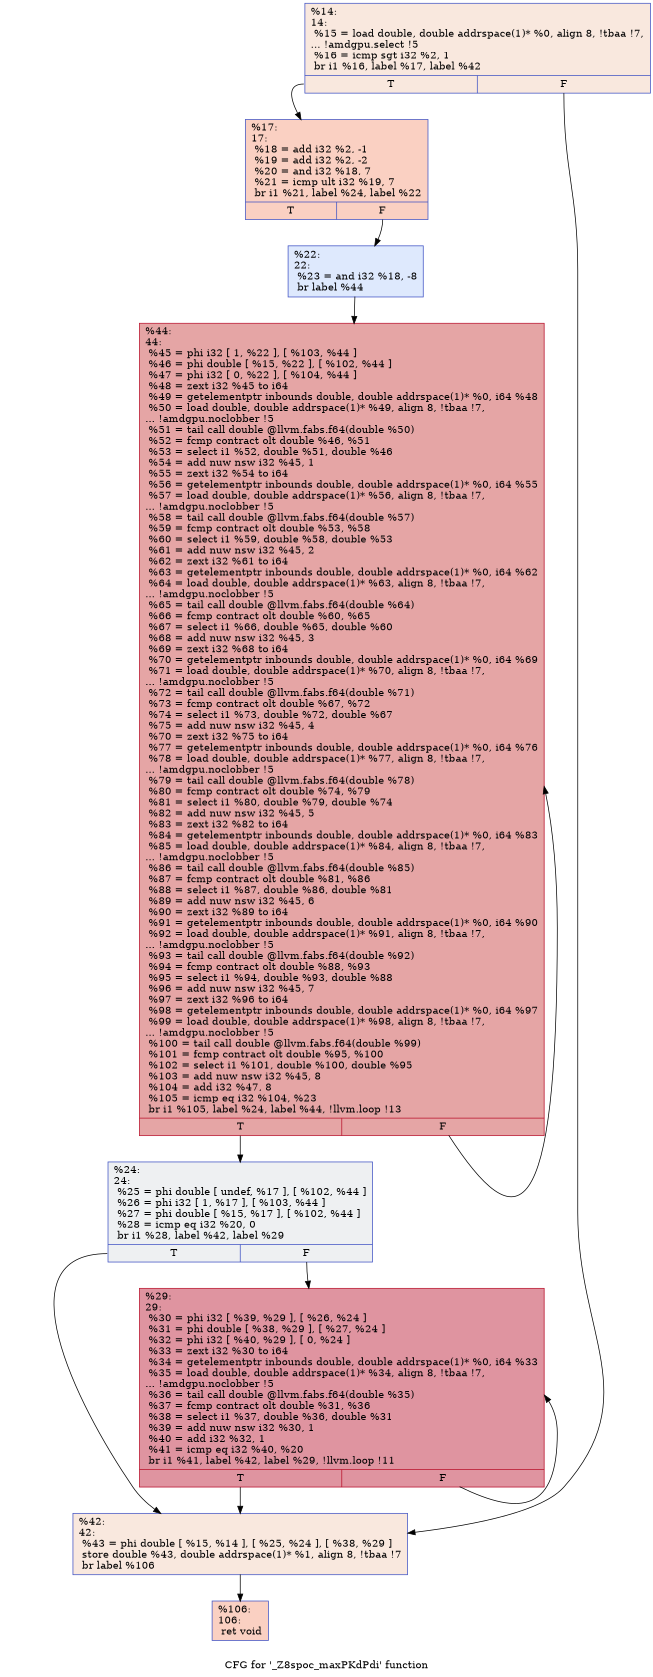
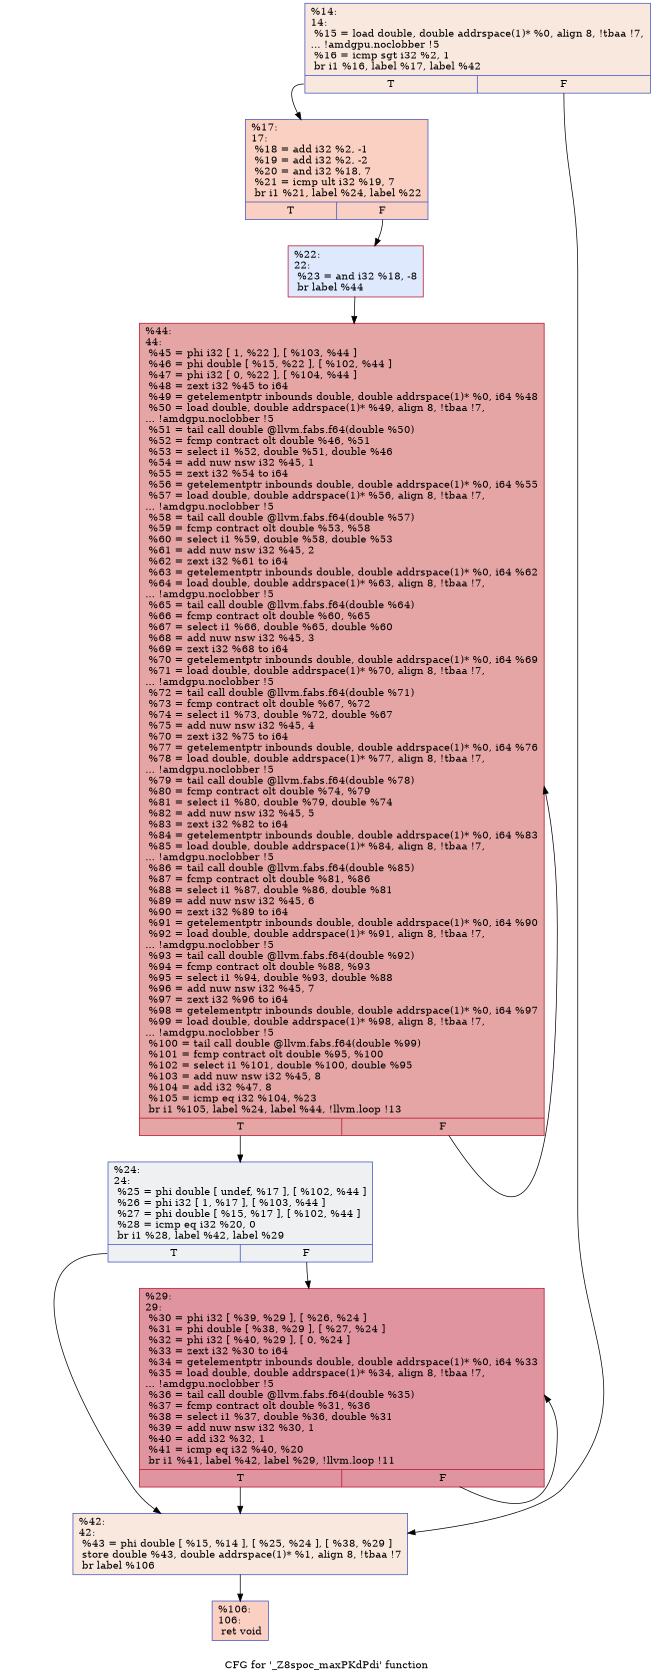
node "%14:": text "... !amdgpu.select !5" -> "... !amdgpu.noclobber !5"
node "%22:": color #3d50c3ff -> #b70d28ff
